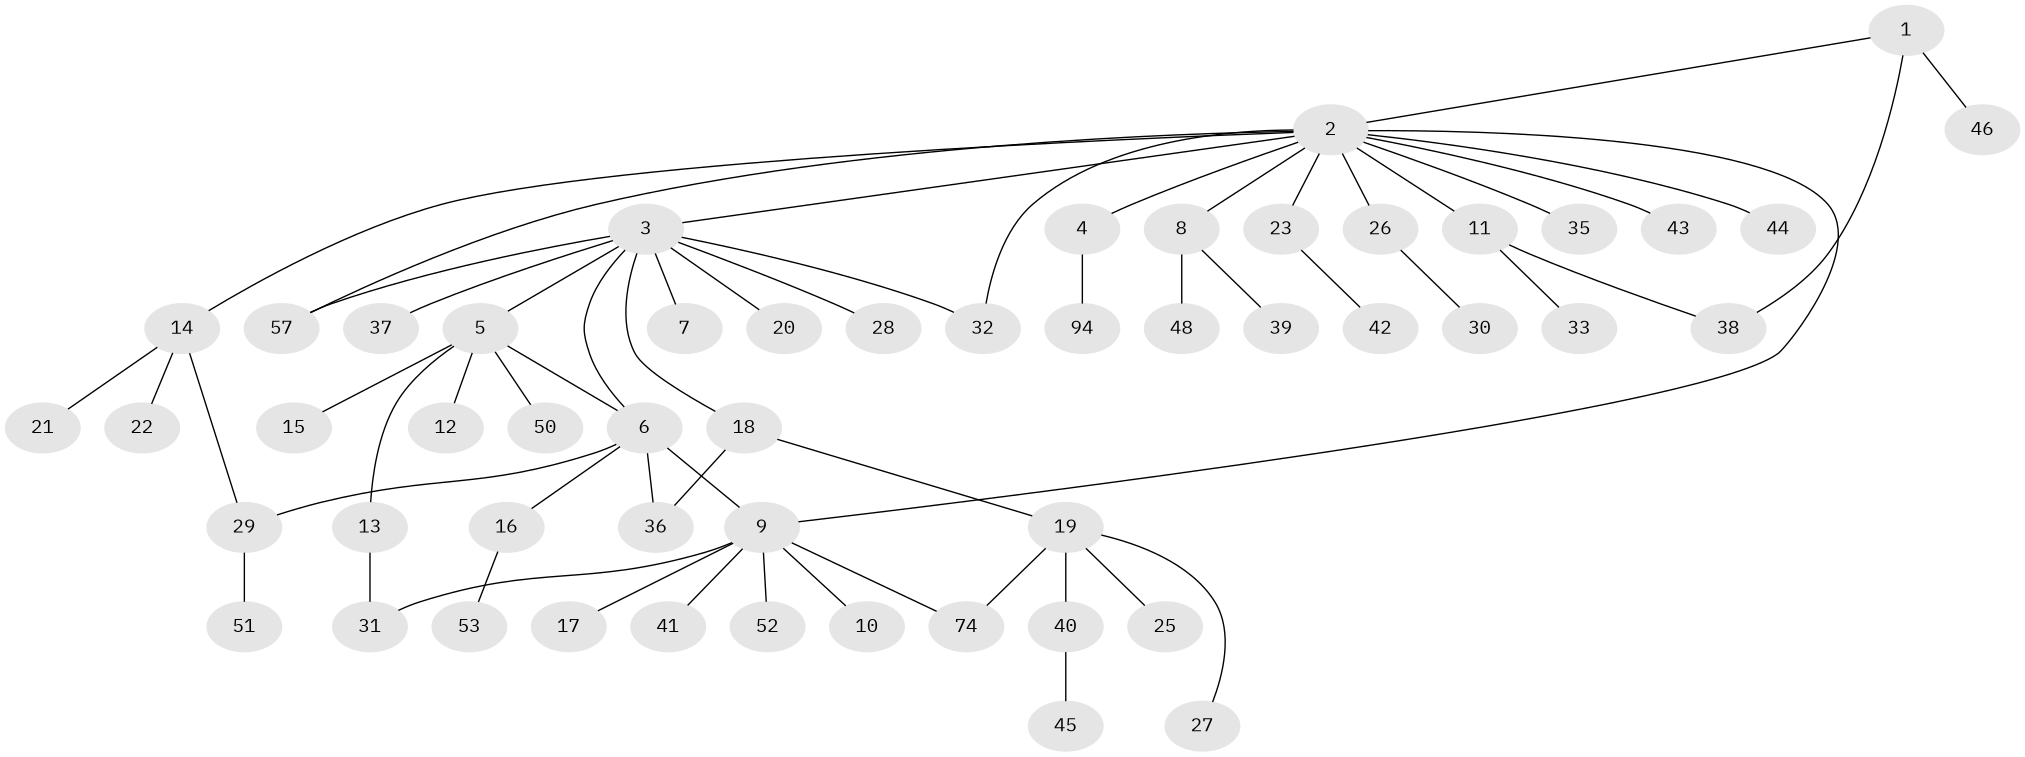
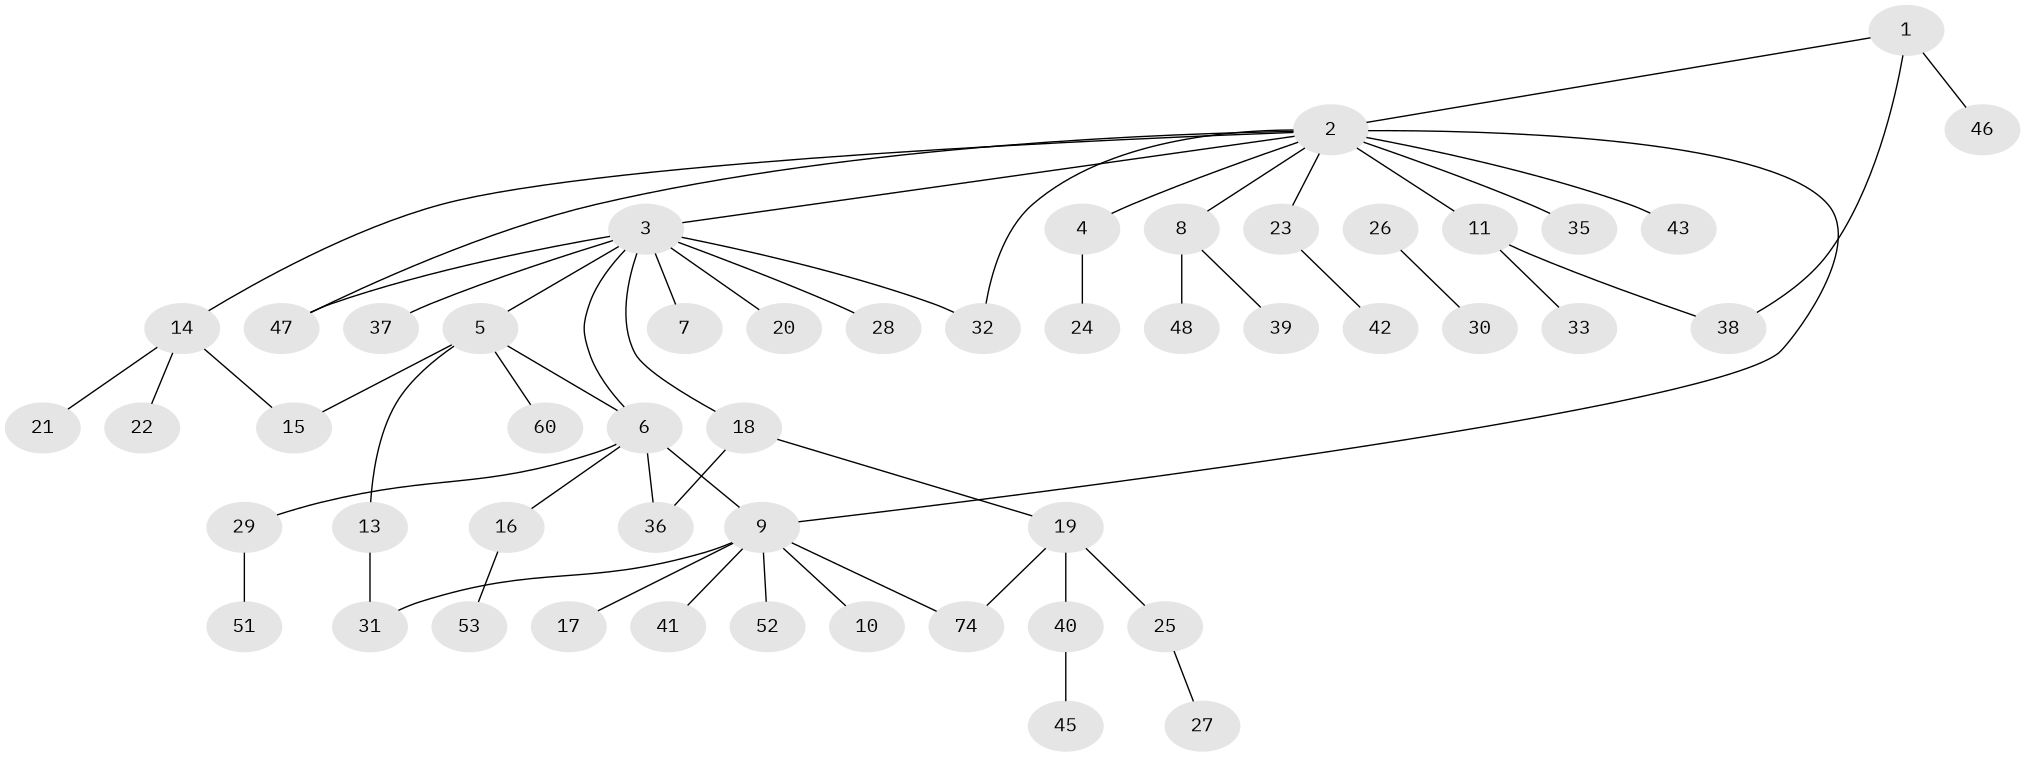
edge "2" -- "26": removed
node "44": removed
node "57": label "57" -> "47"
node "94": label "94" -> "24"
edge "14" -- "29": now "14" -- "15"
node "12": removed
node "50": label "50" -> "60"
edge "19" -- "27": now "25" -- "27"
